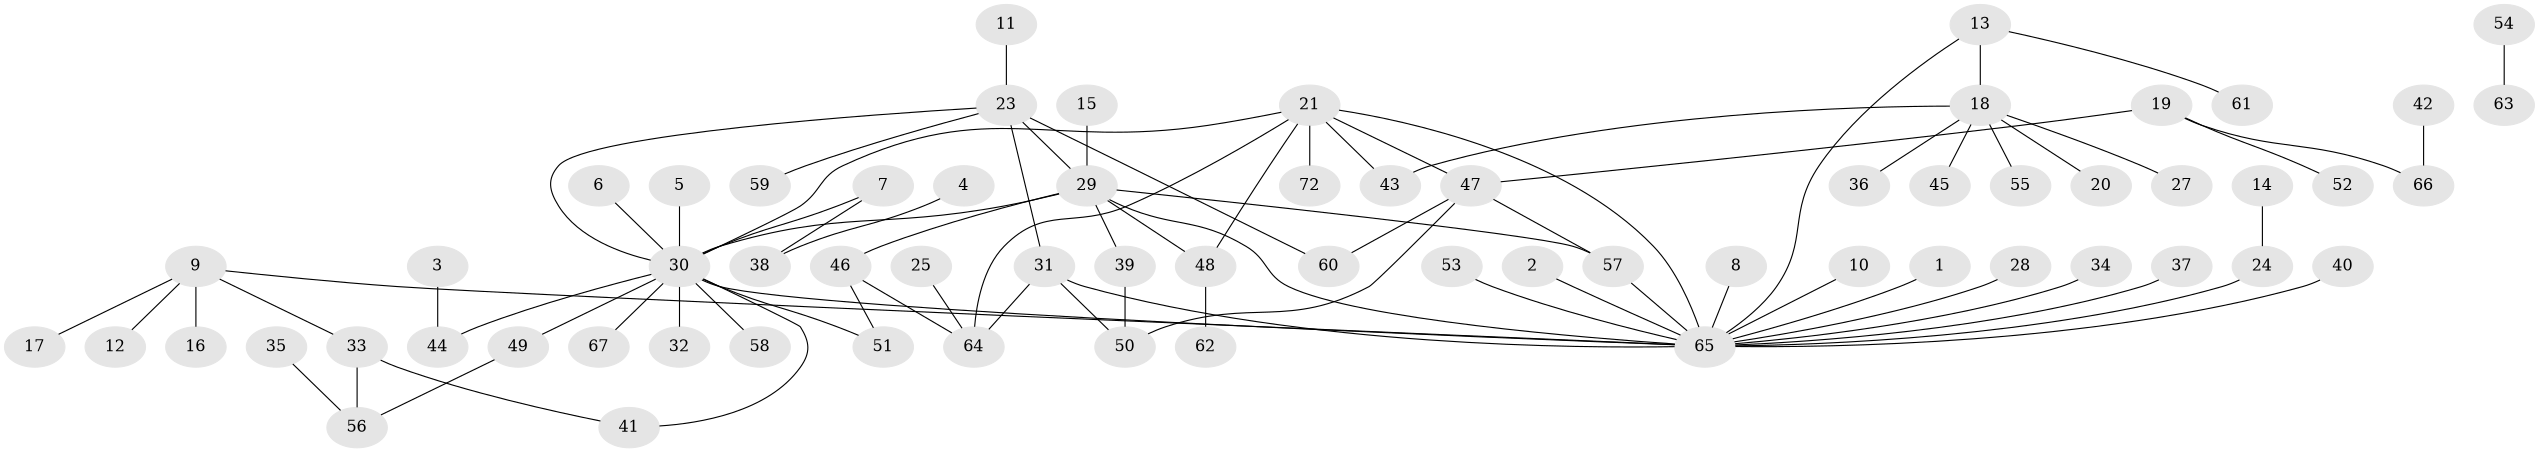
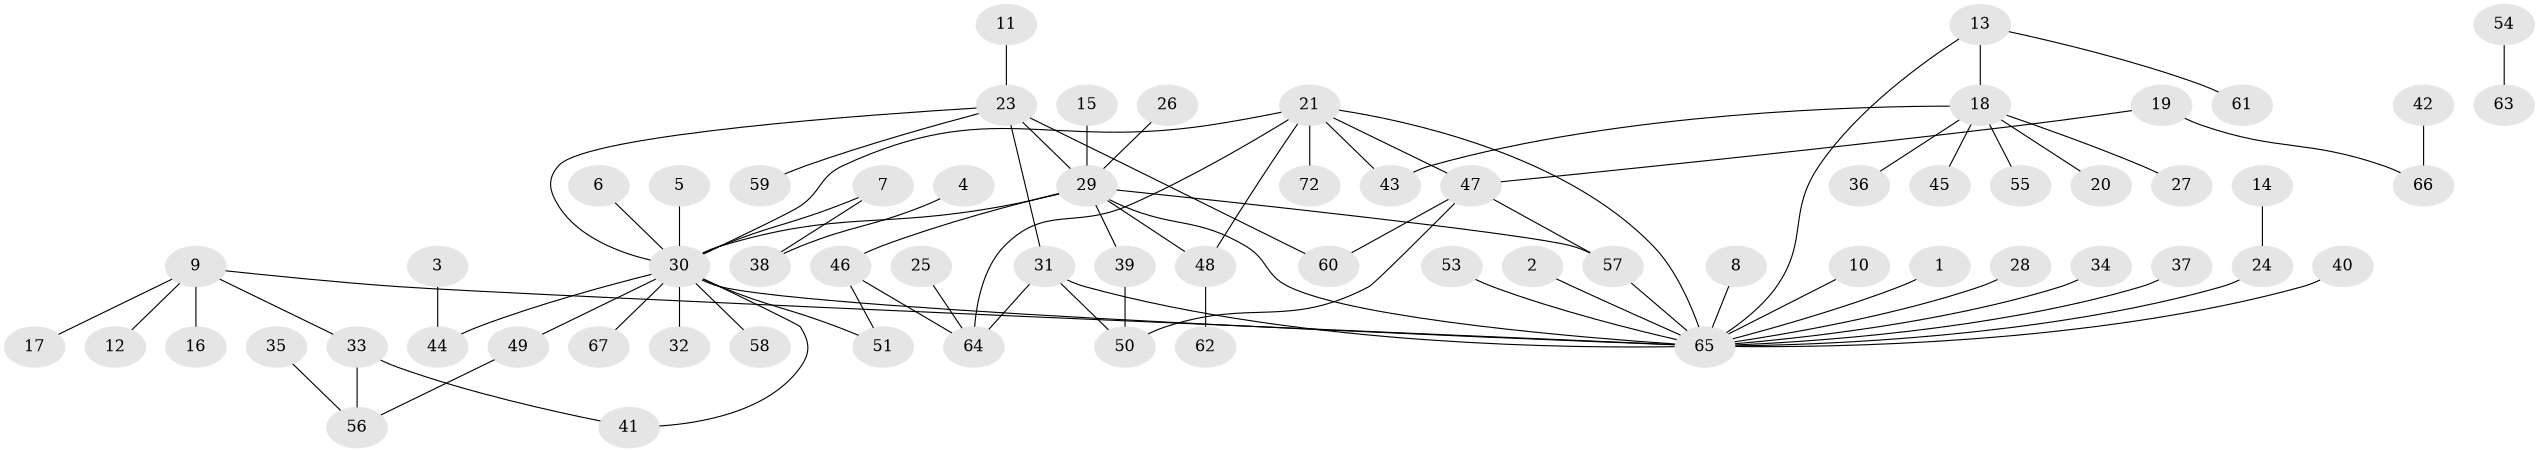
node "26": added
node "52": removed
